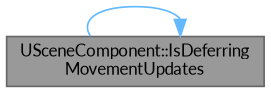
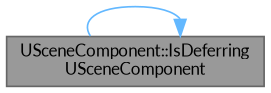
node "USceneComponent::IsDeferring MovementUpdates": label "USceneComponent::IsDeferring MovementUpdates" -> "USceneComponent::IsDeferring USceneComponent"
